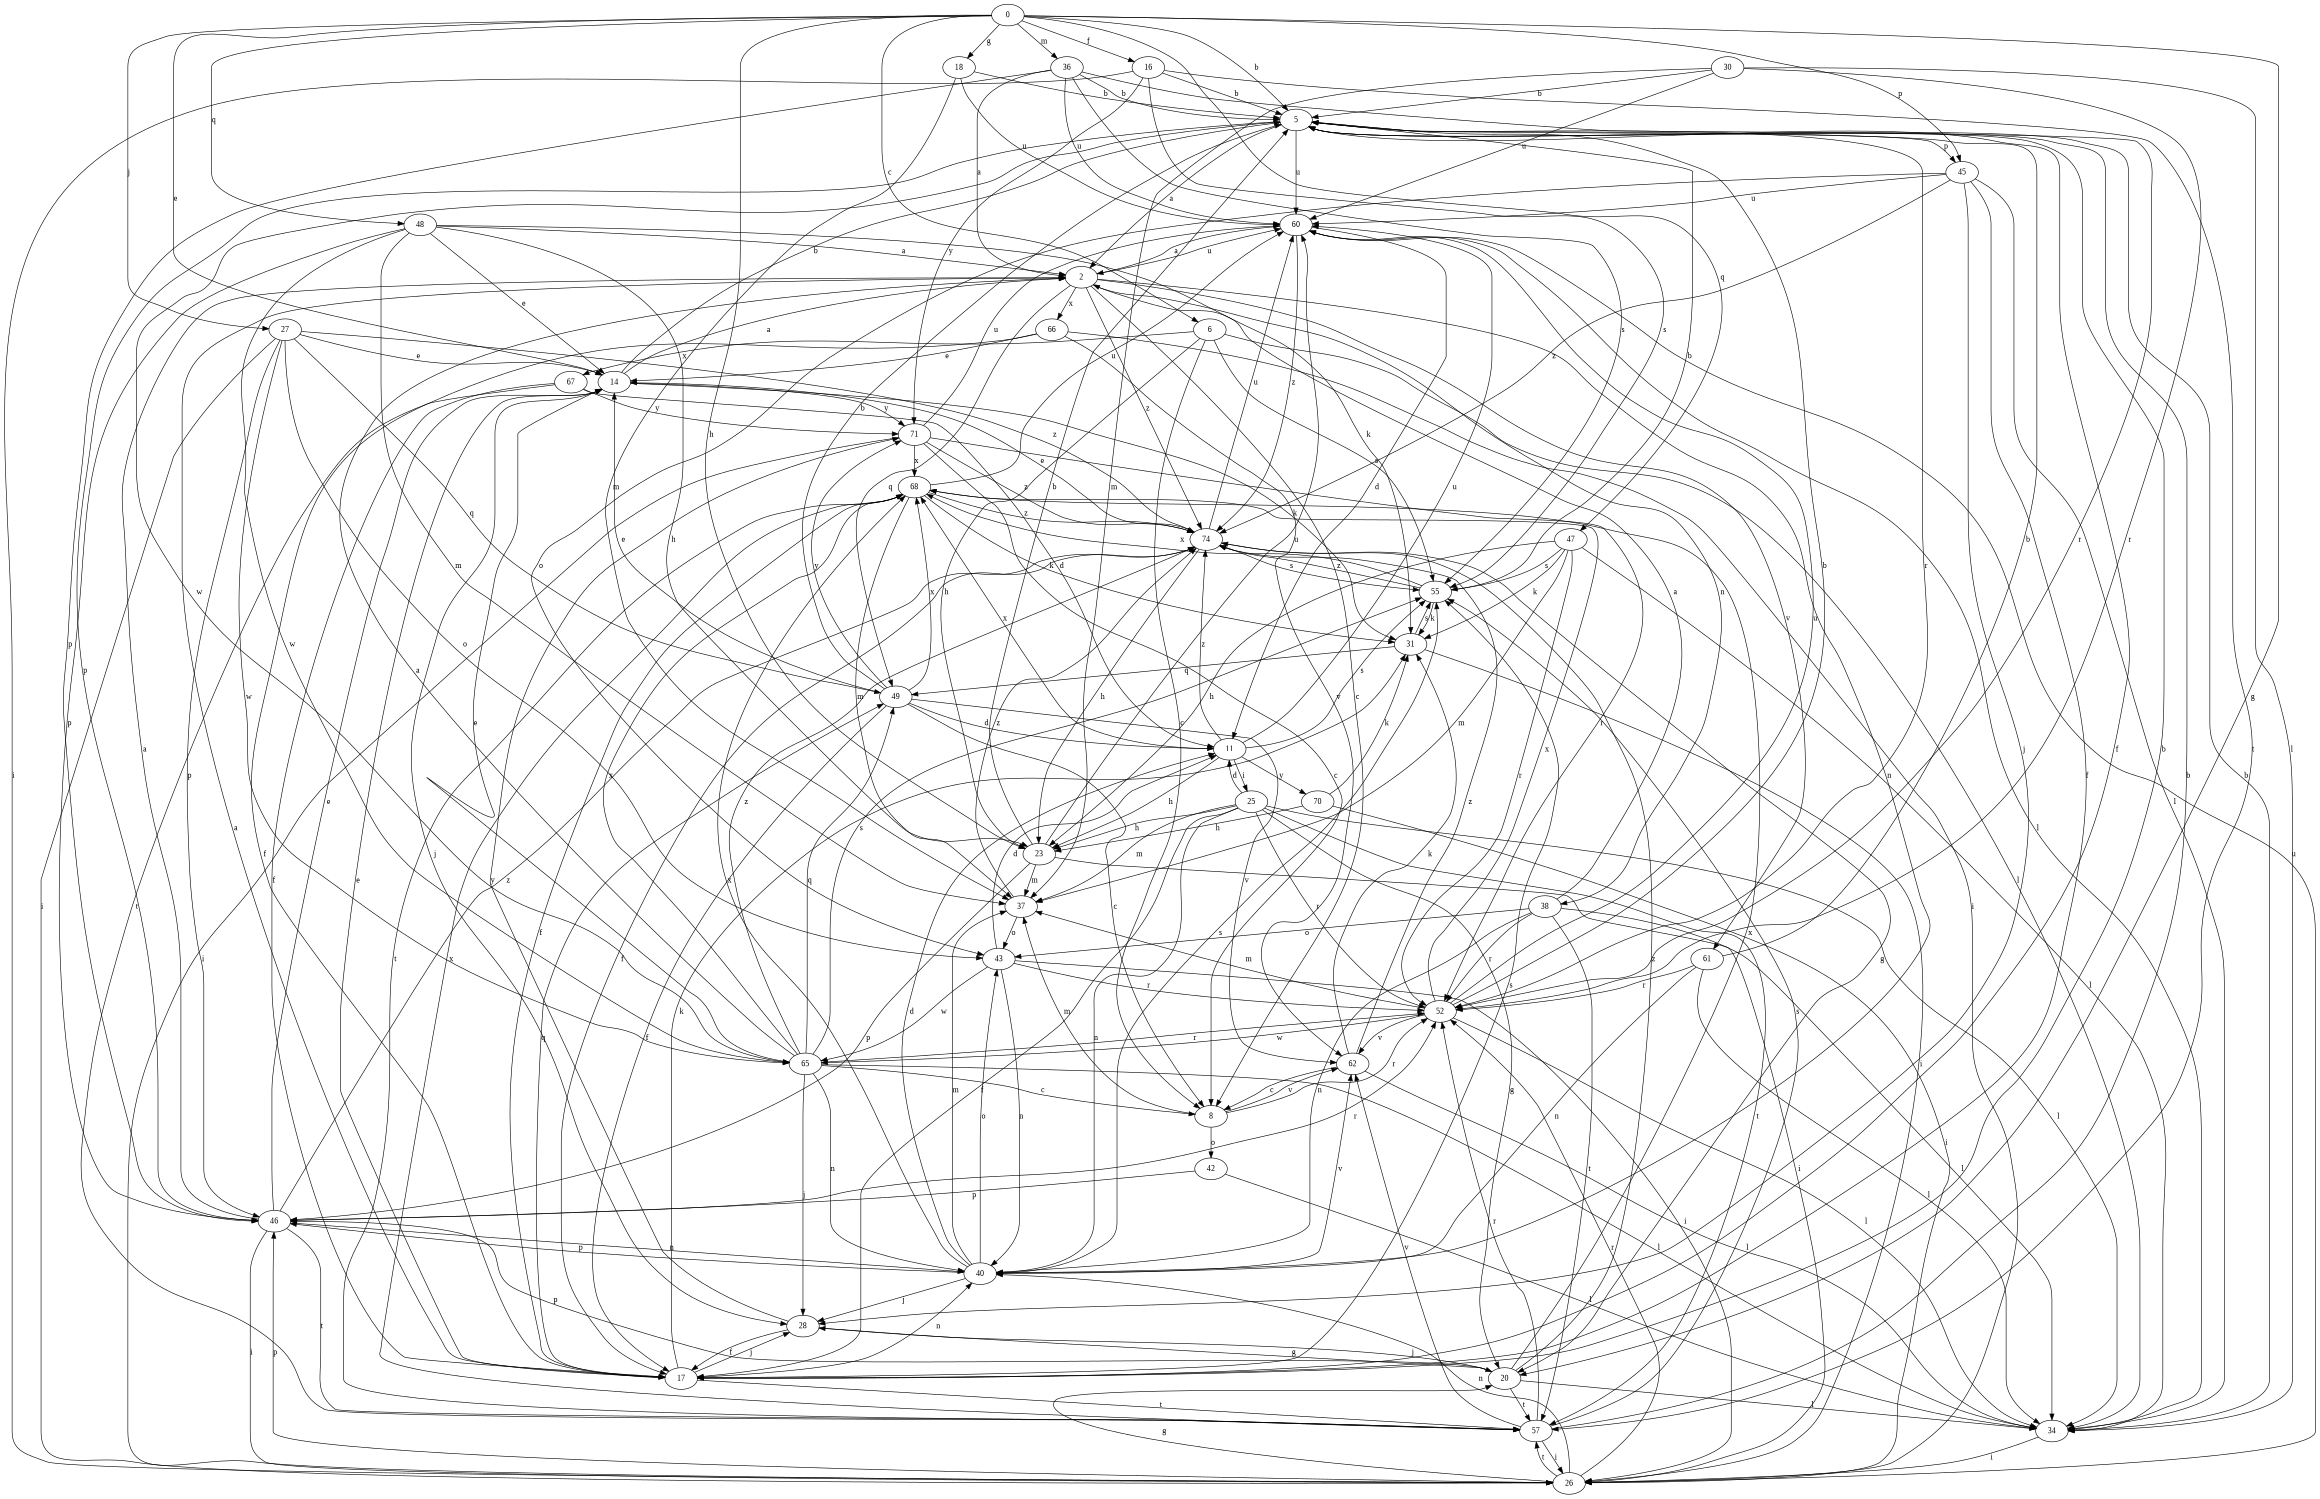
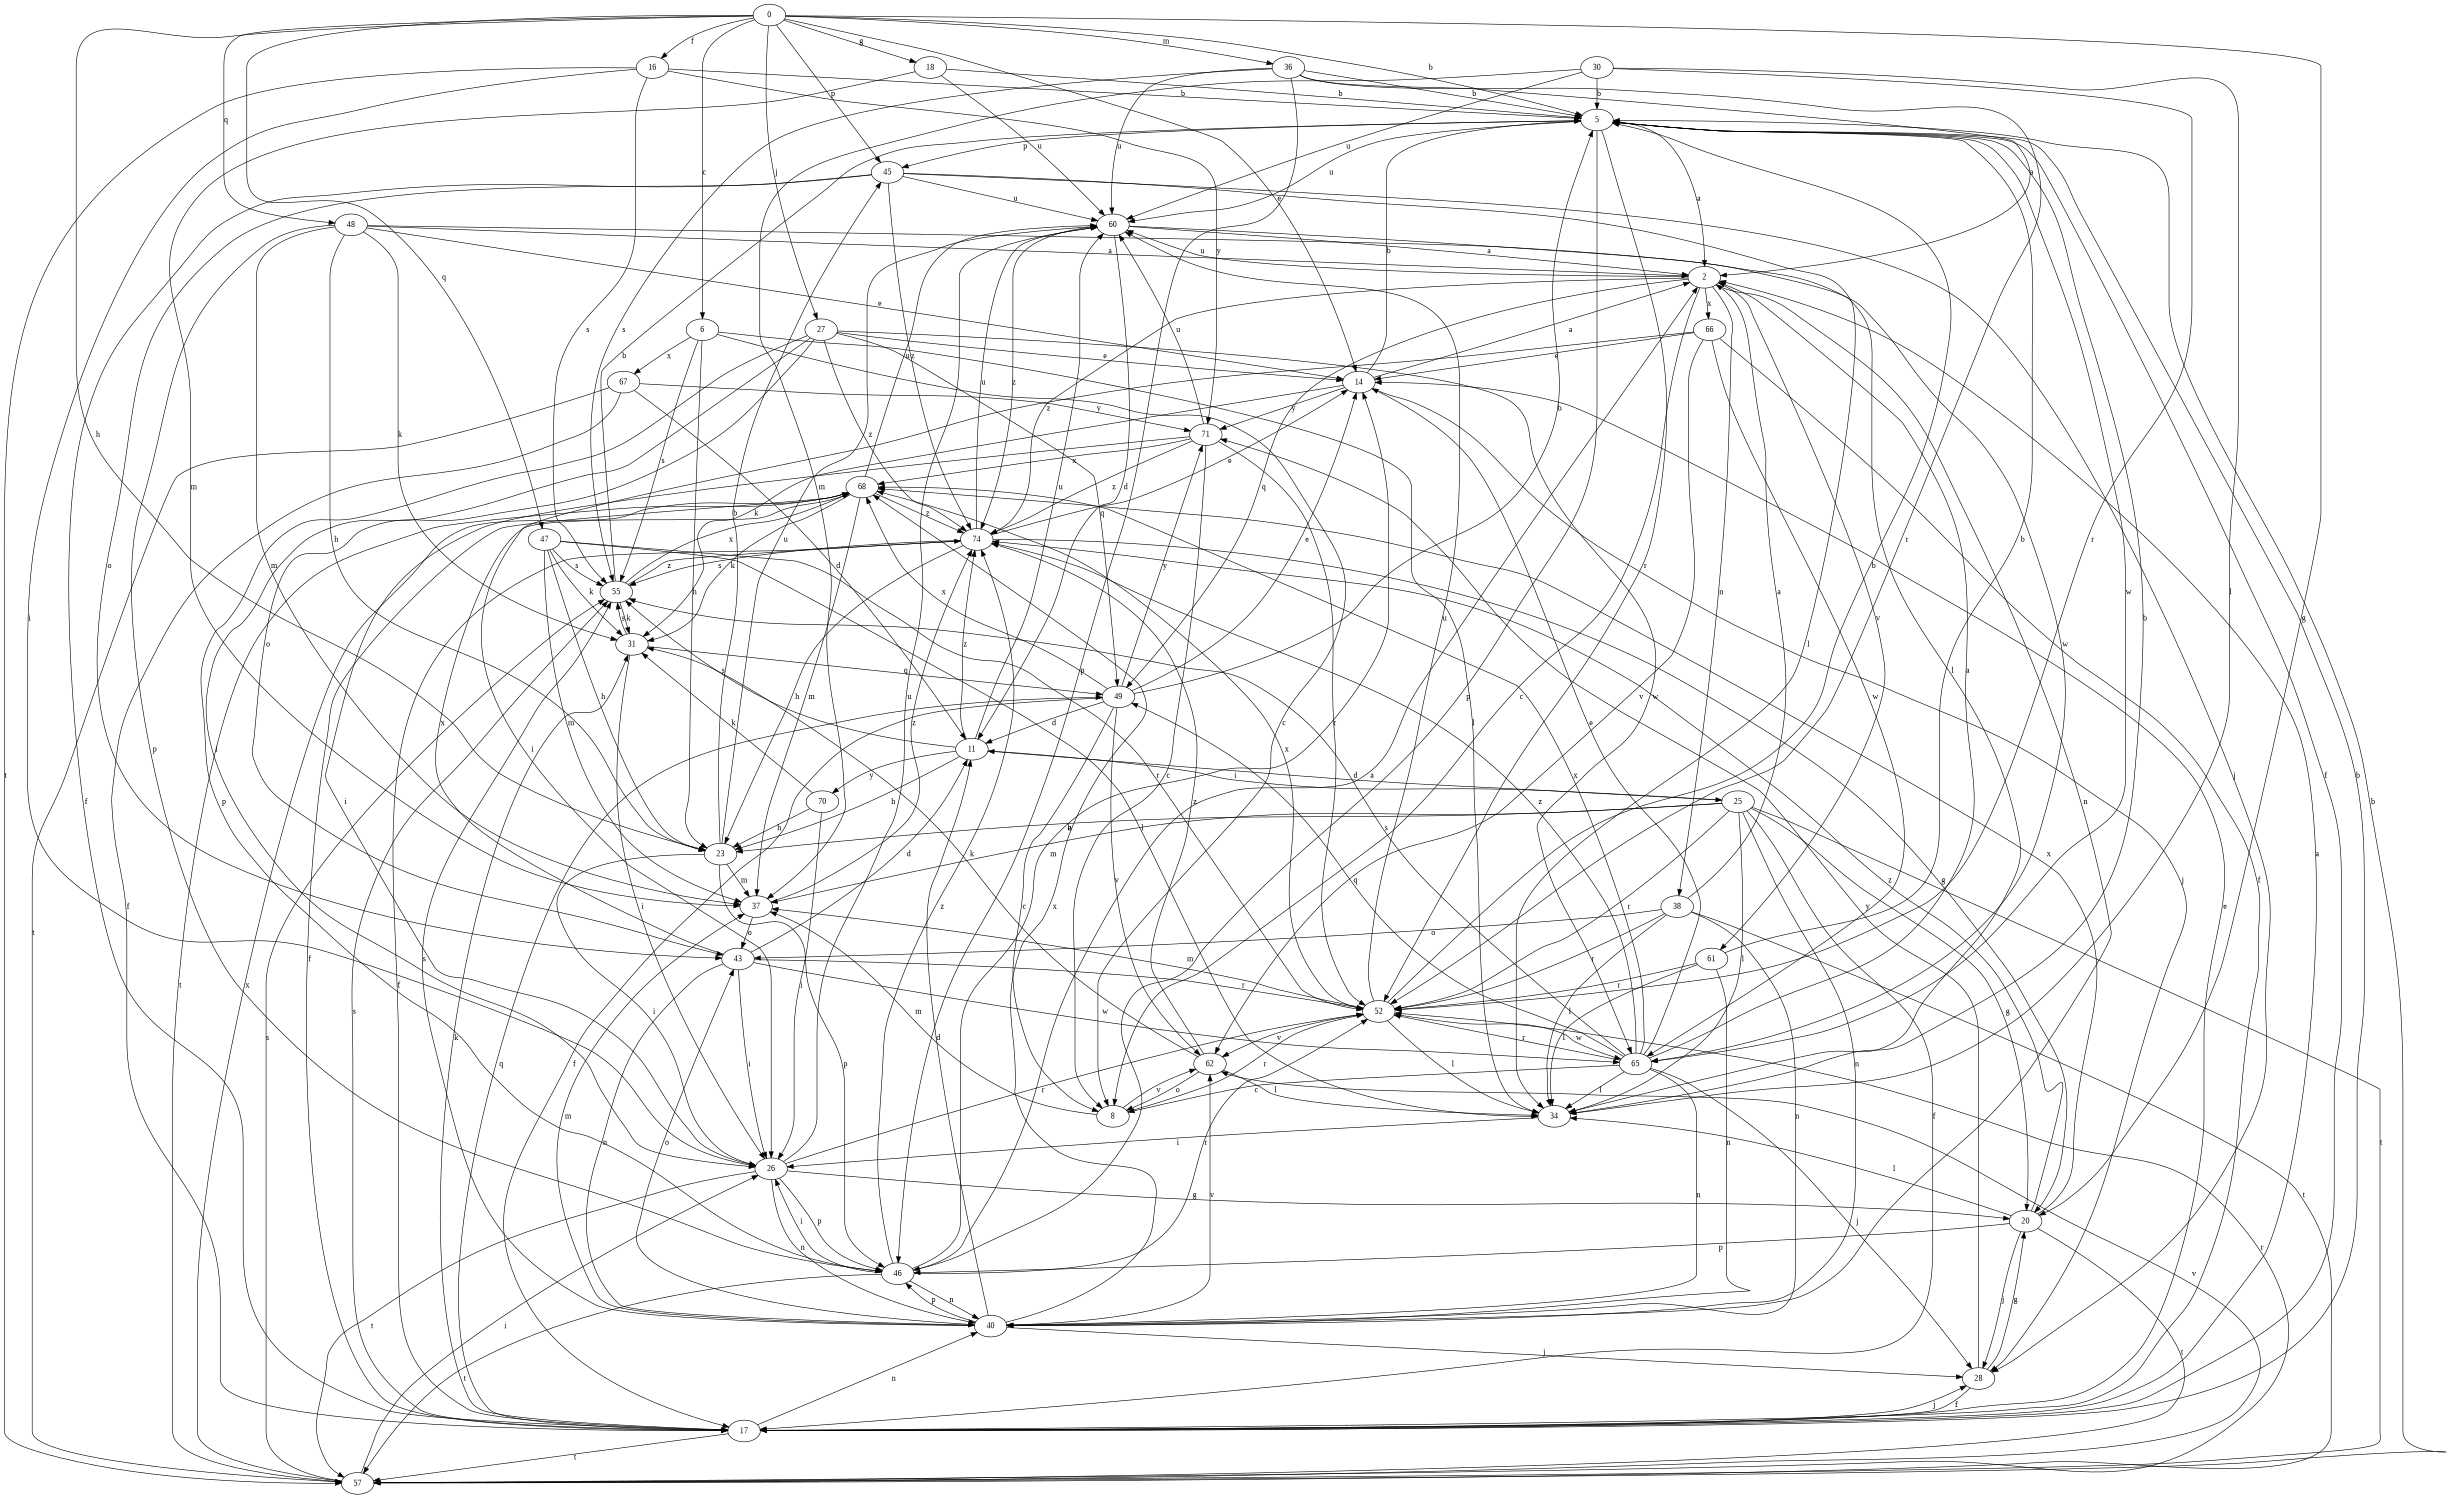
edge "23" -> "5": now "23" -> "45"
edge "11" -> "68": now "43" -> "68"
edge "66" -> "65": added, label "w"
edge "62" -> "8": label "c" -> "o"
node "42": removed
